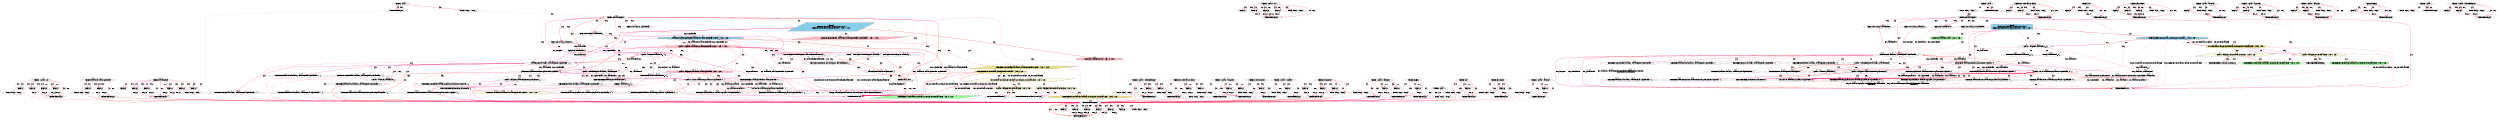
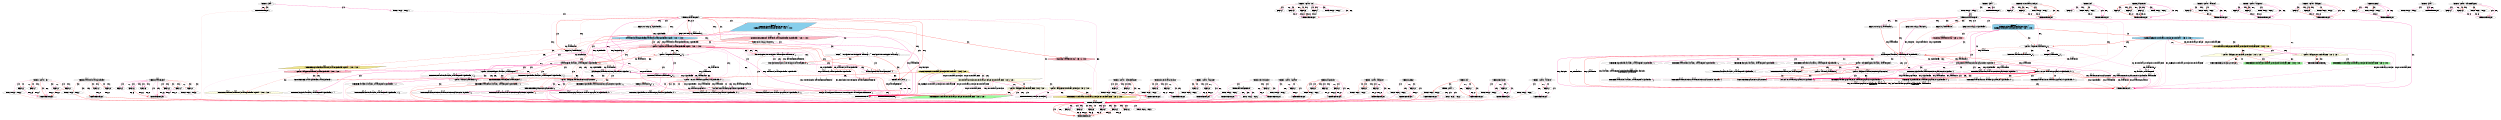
node "<(LOCAL,int64 database_size: int64)<SUB>6</SUB>>": fillcolor palegreen -> lightpink
node "(METHOD,BadMessageReceived)": added
